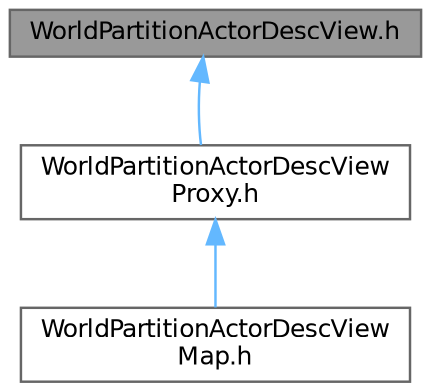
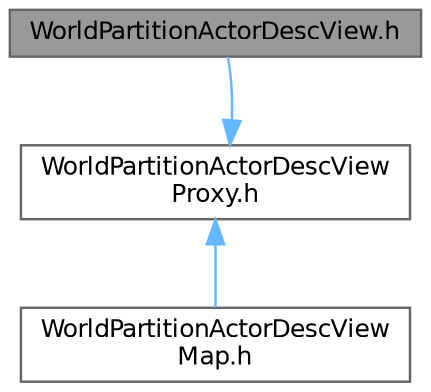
edge "WorldPartitionActorDescView Proxy.h" -> "WorldPartitionActorDescView.h": reversed
